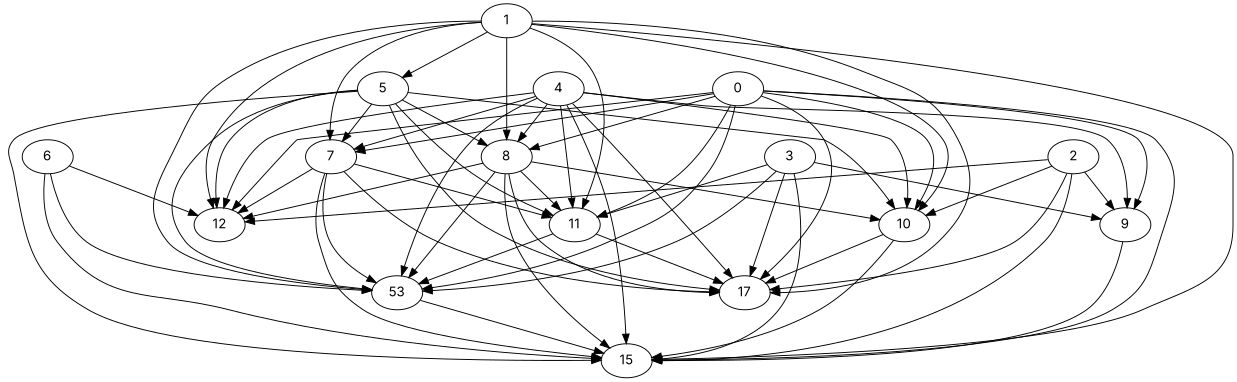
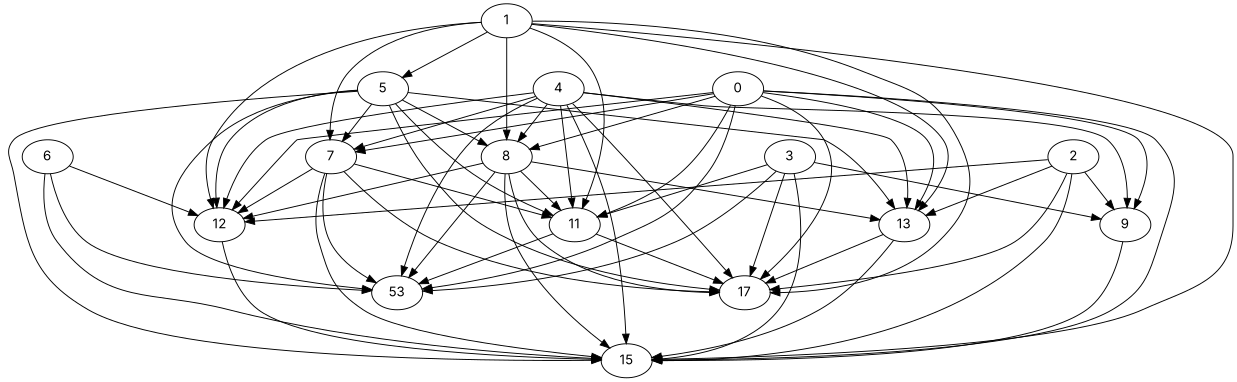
edge "1" -> "53": removed
node "10": label "10" -> "13"
edge "53" -> "15": now "12" -> "15"
